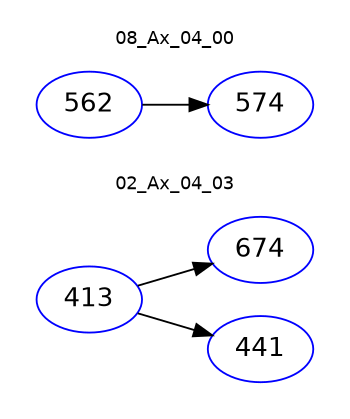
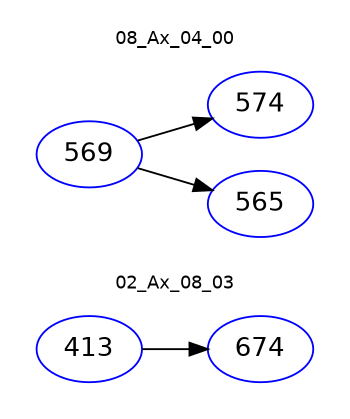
node "562": label "562" -> "569"
cluster "02_Ax_04_03": label "02_Ax_04_03" -> "02_Ax_08_03"
node "565": added
node "441": removed
